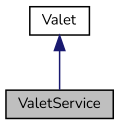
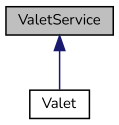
edge "ValetService" -> "Valet": reversed
